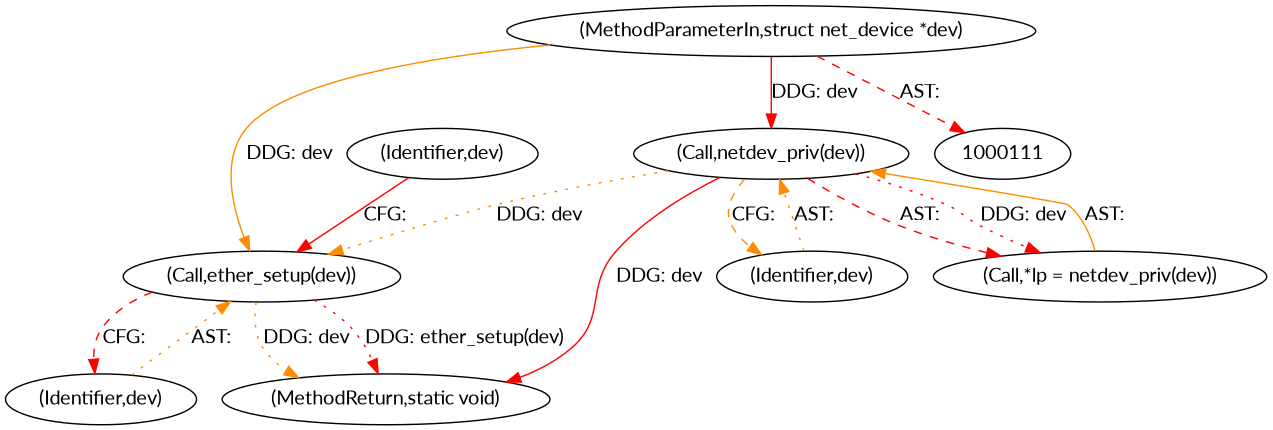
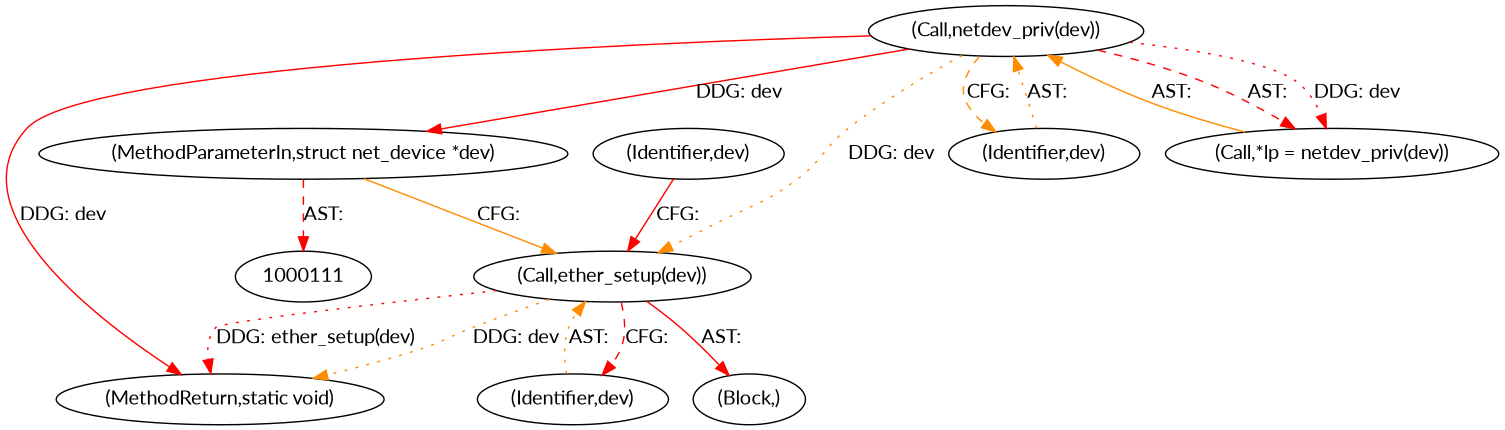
edge "(MethodParameterIn,struct net_device *dev)" -> "(Call,netdev_priv(dev))": reversed
edge "(MethodParameterIn,struct net_device *dev)" -> "(Call,ether_setup(dev))": label "DDG: dev" -> "CFG: "
node "(Block,)": added
